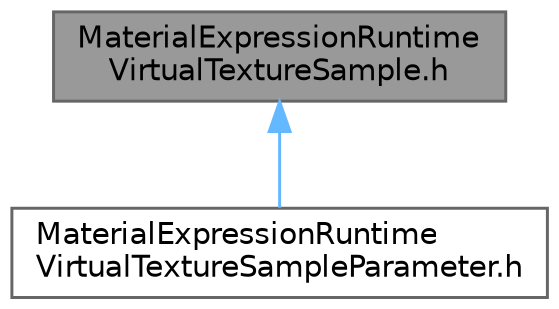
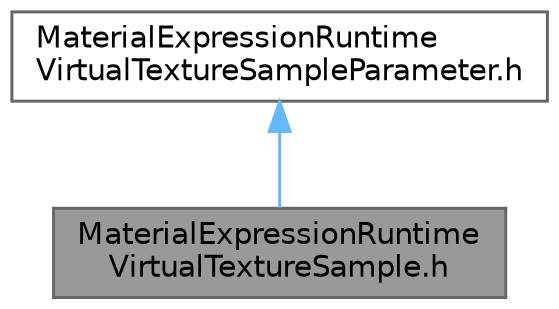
edge "MaterialExpressionRuntime VirtualTextureSampleParameter.h" -> "MaterialExpressionRuntime VirtualTextureSample.h": reversed
